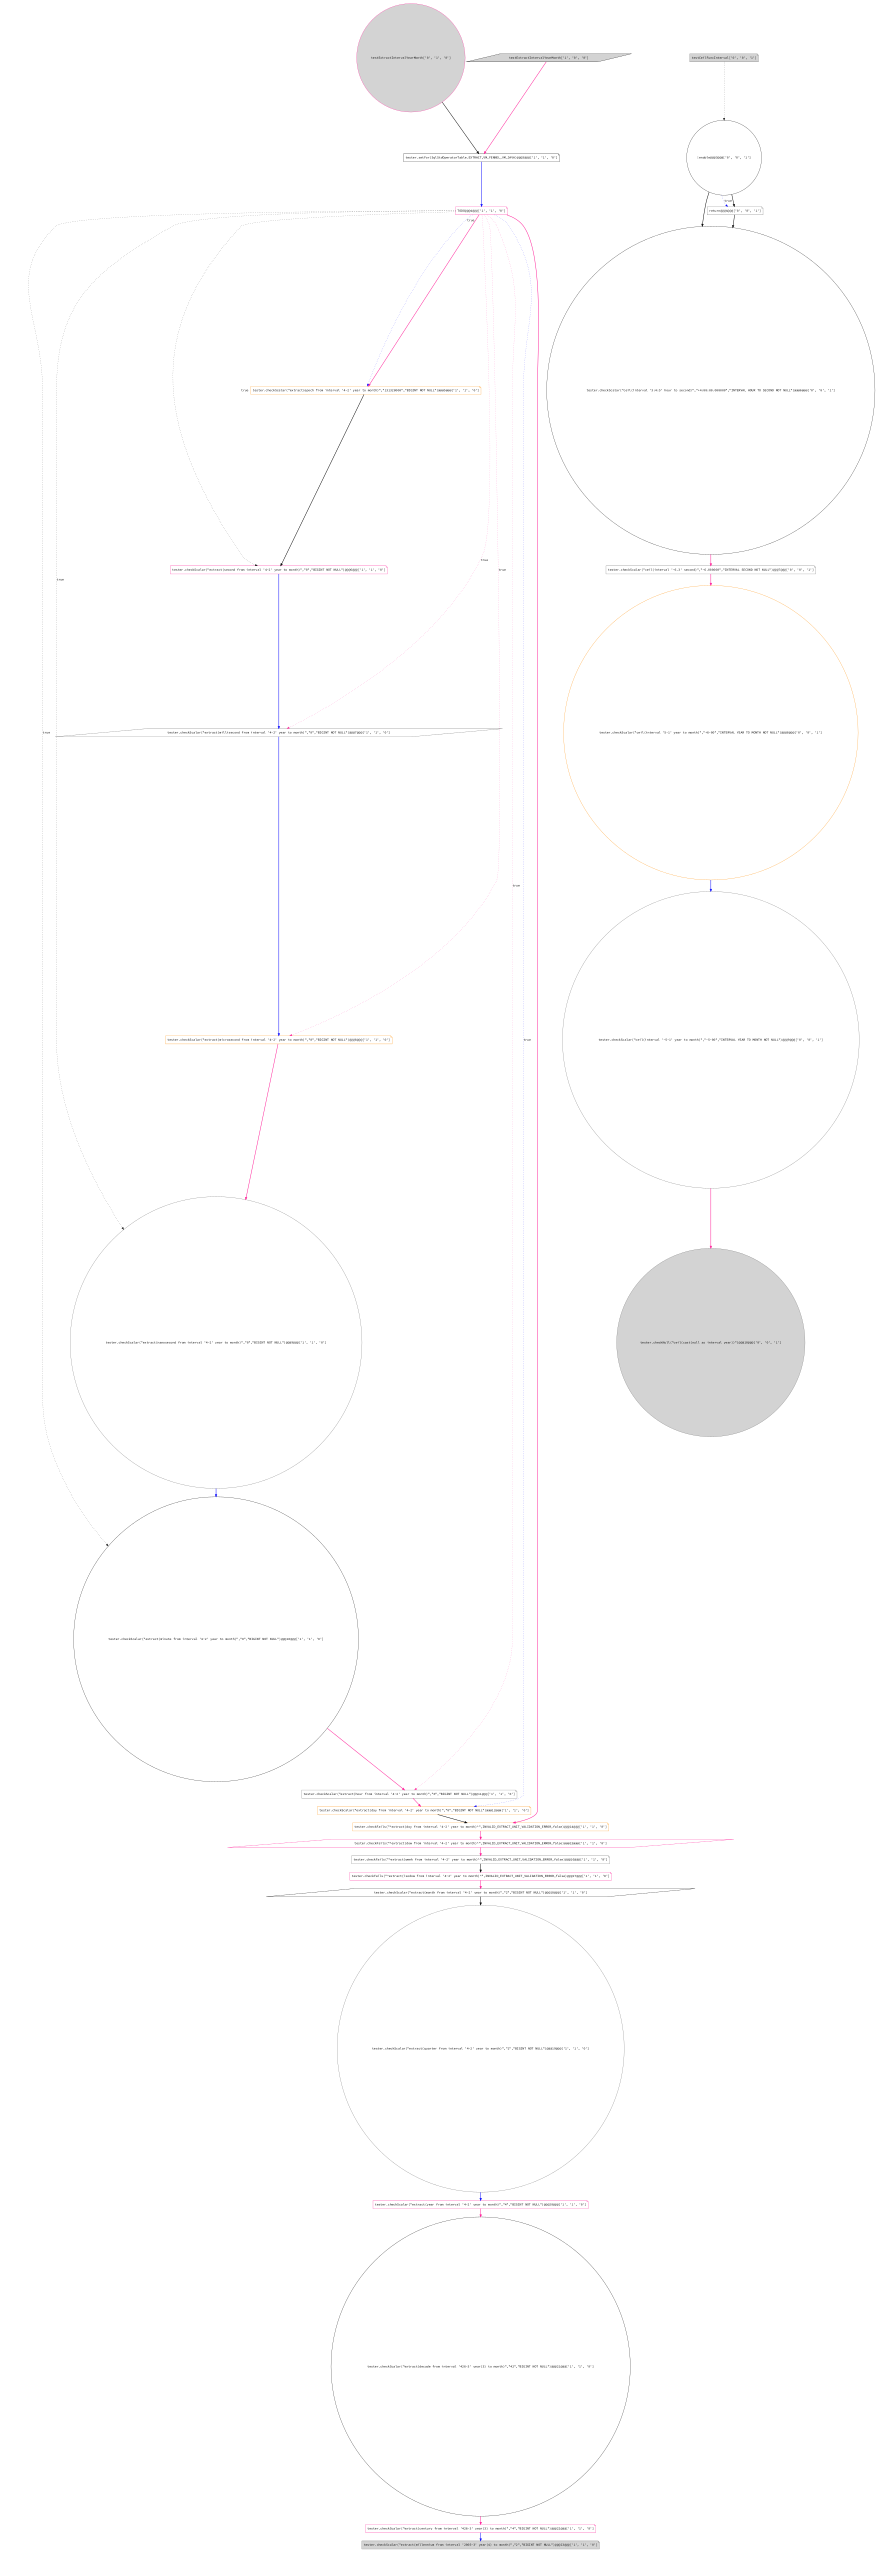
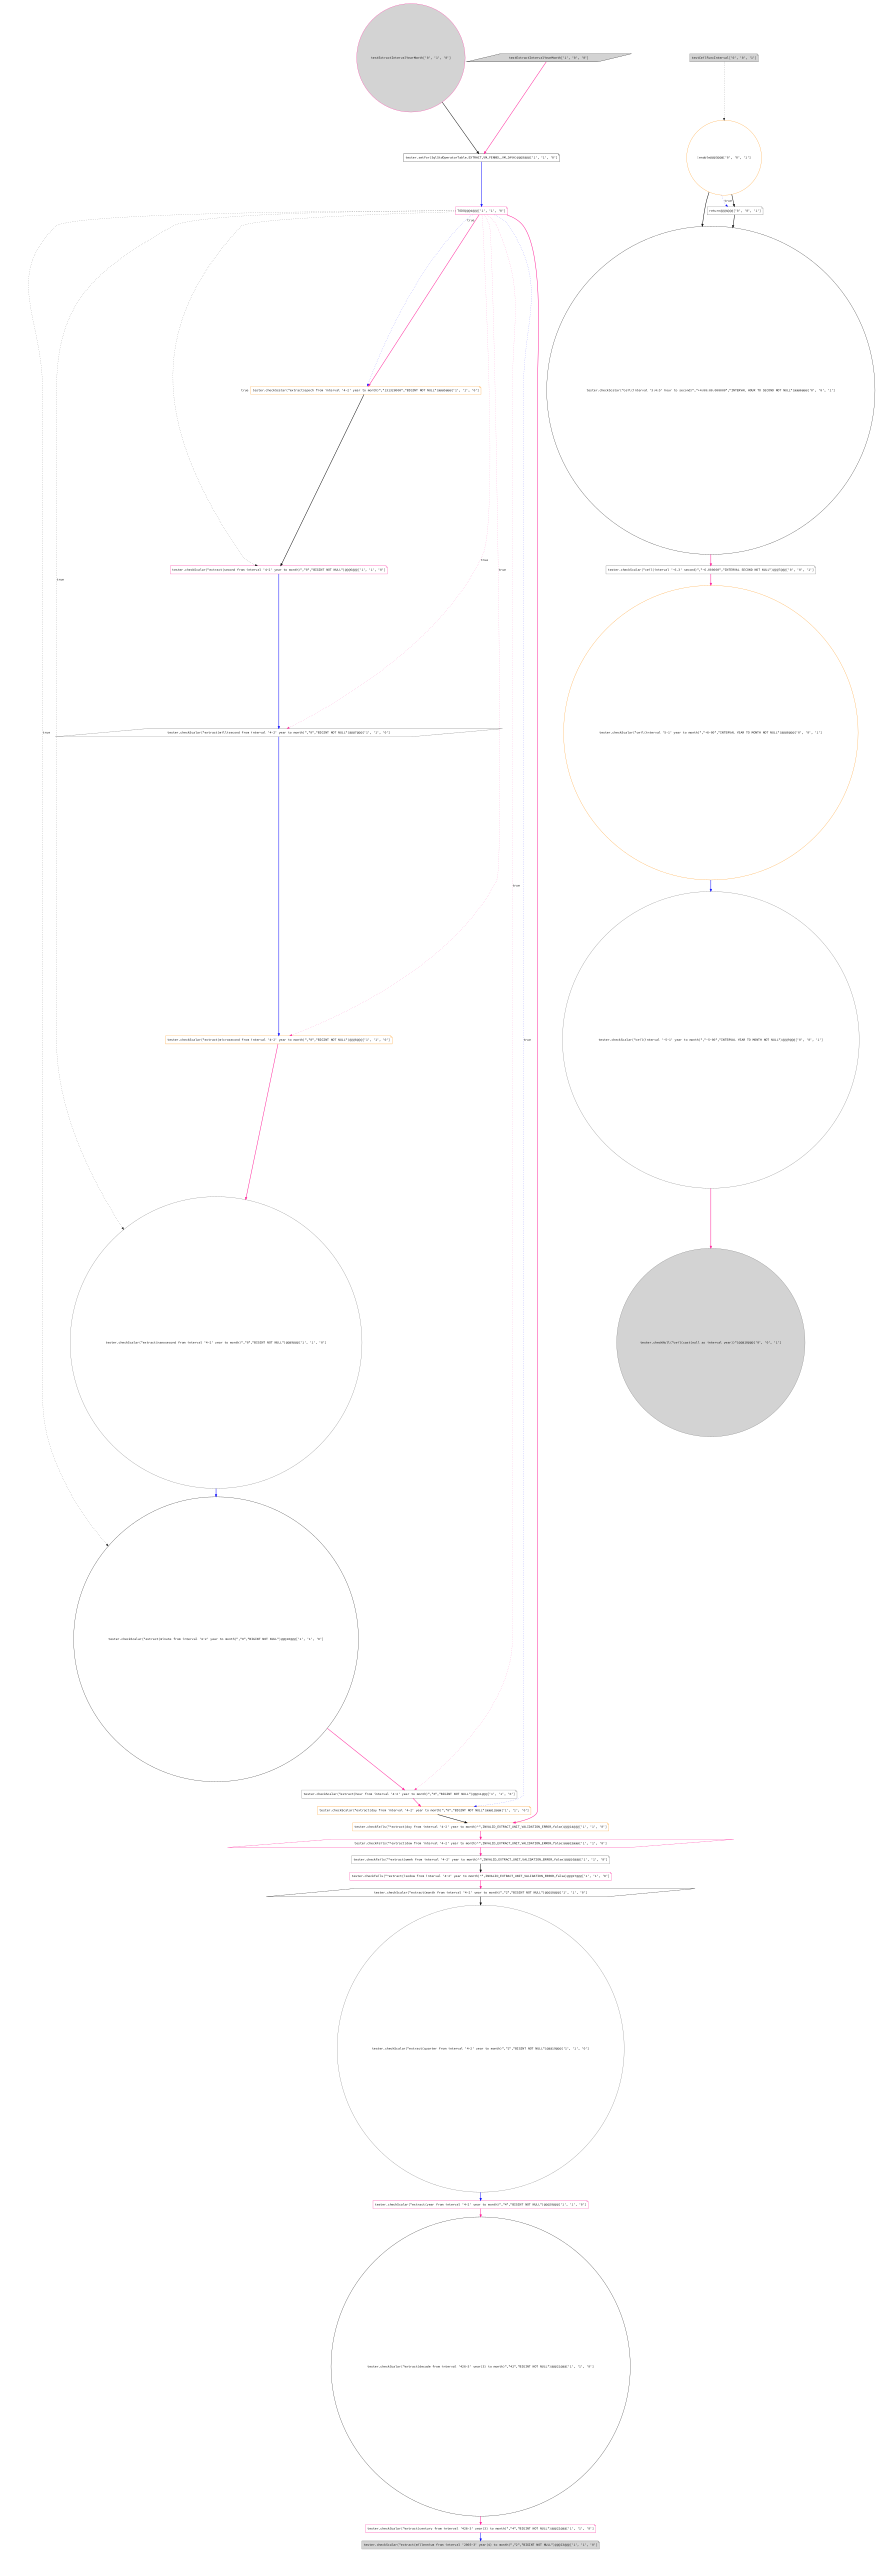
node "!enable@@@3@@@['0', '0', '1']": color black -> darkorange
